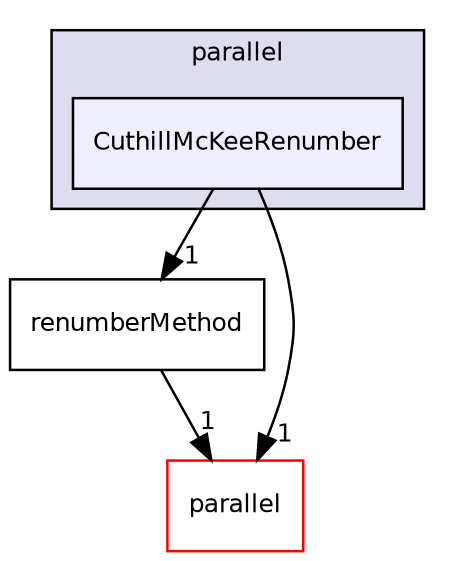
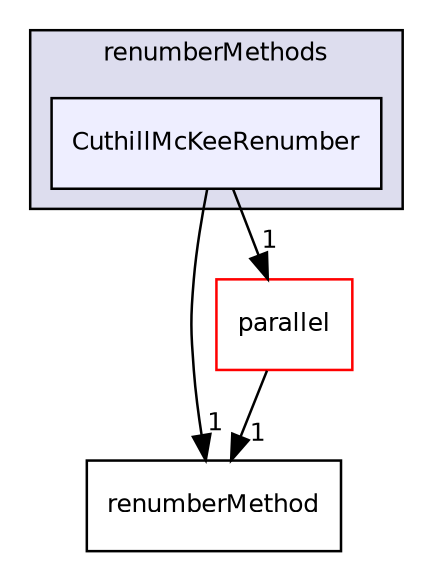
cluster "parallel": label "parallel" -> "renumberMethods"
edge "renumberMethod" -> "parallel": reversed
